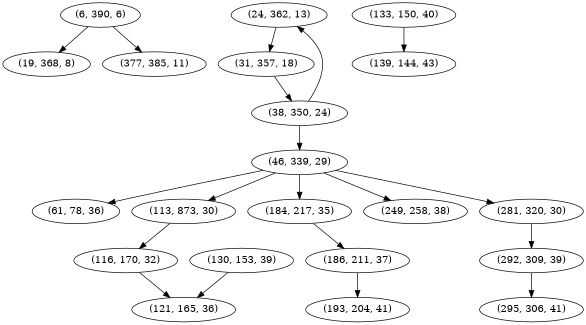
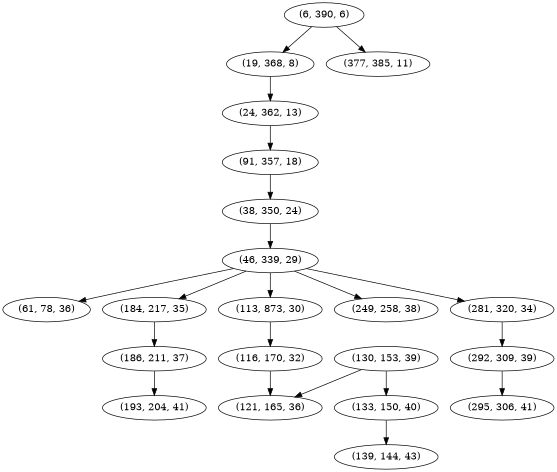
node "(31, 357, 18)": label "(31, 357, 18)" -> "(91, 357, 18)"
edge "(38, 350, 24)" -> "(24, 362, 13)": now "(19, 368, 8)" -> "(24, 362, 13)"
node "(281, 320, 30)": label "(281, 320, 30)" -> "(281, 320, 34)"
edge "(130, 153, 39)" -> "(133, 150, 40)": added
